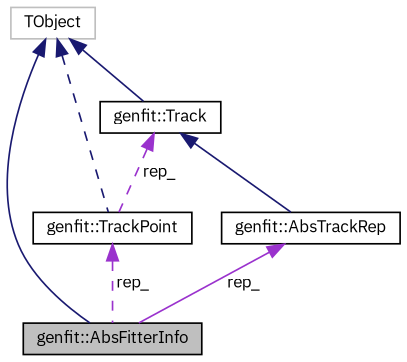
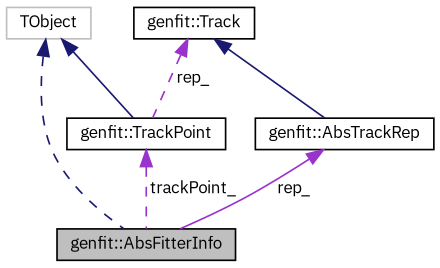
edge "genfit::Track" -> "TObject": removed
edge "genfit::TrackPoint" -> "TObject": style dashed -> solid
edge "genfit::AbsFitterInfo" -> "TObject": style solid -> dashed
edge "genfit::AbsFitterInfo" -> "genfit::TrackPoint": label " rep_" -> " trackPoint_"
